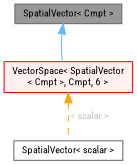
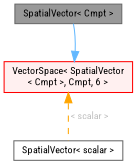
edge "VectorSpace< SpatialVector < Cmpt >, Cmpt, 6 >" -> "SpatialVector< Cmpt >": reversed
